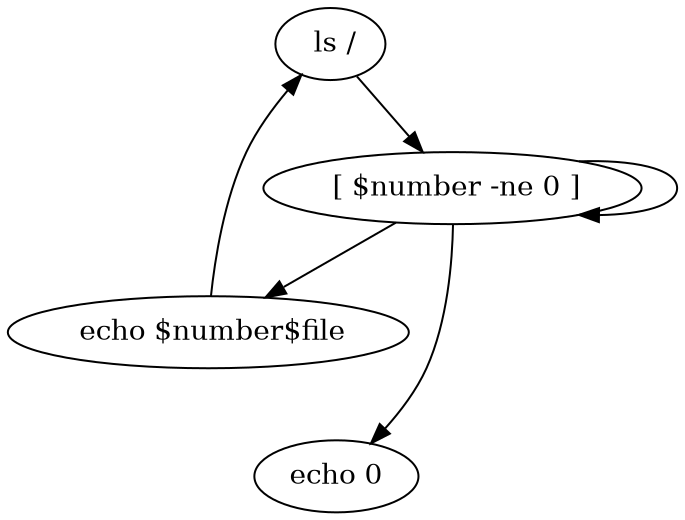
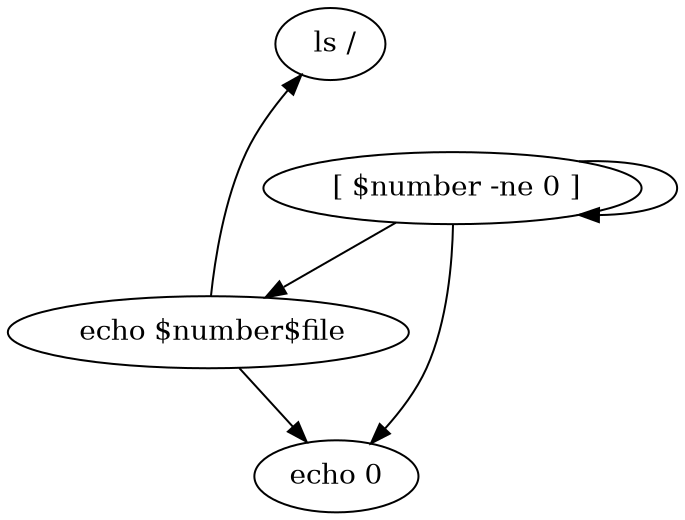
edge "ls /" -> "[ $number -ne 0 ]": removed
edge "echo $number$file" -> "echo 0": added
